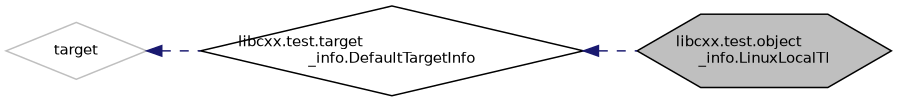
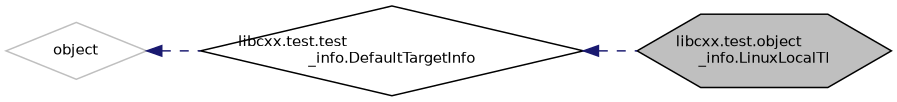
node "target": label "target" -> "object"
node "libcxx.test.target _info.DefaultTargetInfo": label "libcxx.test.target _info.DefaultTargetInfo" -> "libcxx.test.test _info.DefaultTargetInfo"
